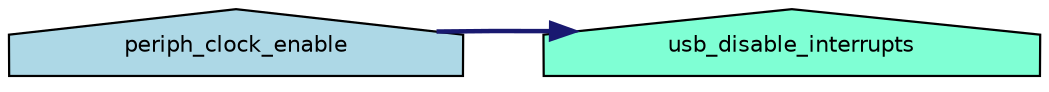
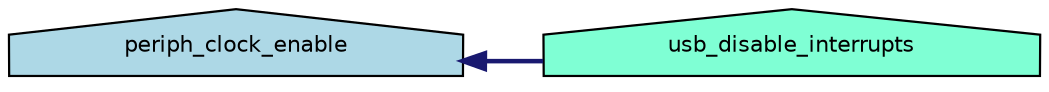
edge "periph_clock_enable" -> "usb_disable_interrupts": reversed
